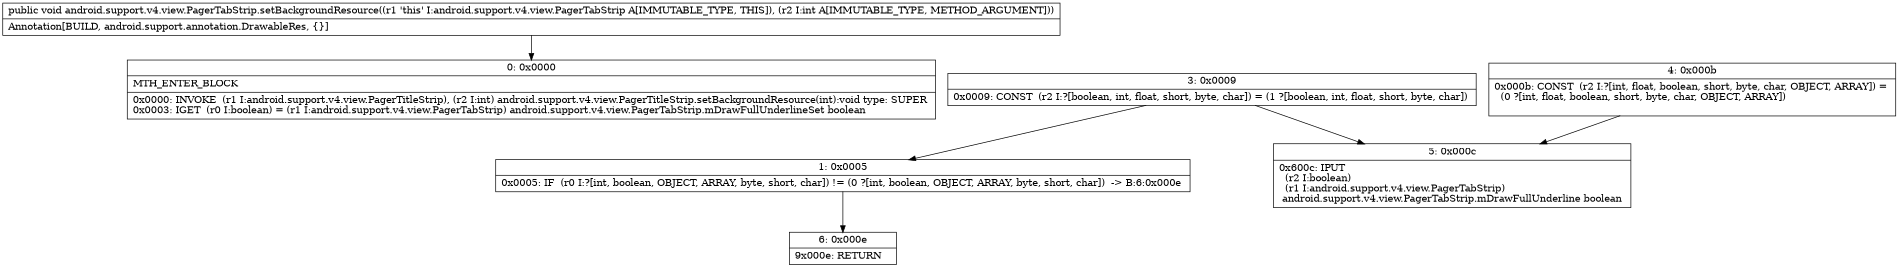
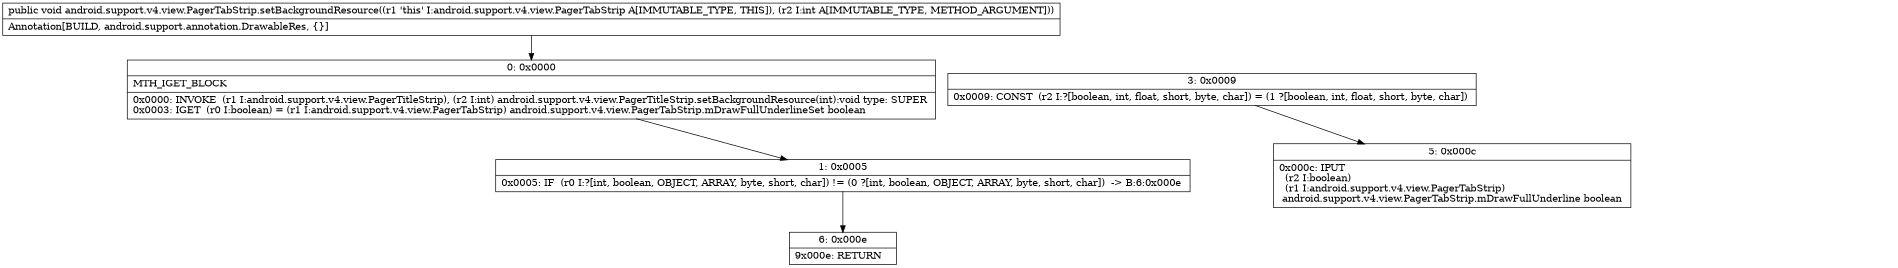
node "0: 0x0000": text "MTH_ENTER_BLOCK" -> "MTH_IGET_BLOCK"
node "4: 0x000b": removed
edge "3: 0x0009" -> "1: 0x0005": now "0: 0x0000" -> "1: 0x0005"
node "5: 0x000c": text "0x600c: IPUT" -> "0x000c: IPUT"
